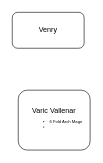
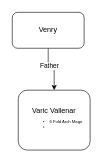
edge "Venry" -> "Varic Vallenar 6 Fold Arch Mage": added, label "Father"
